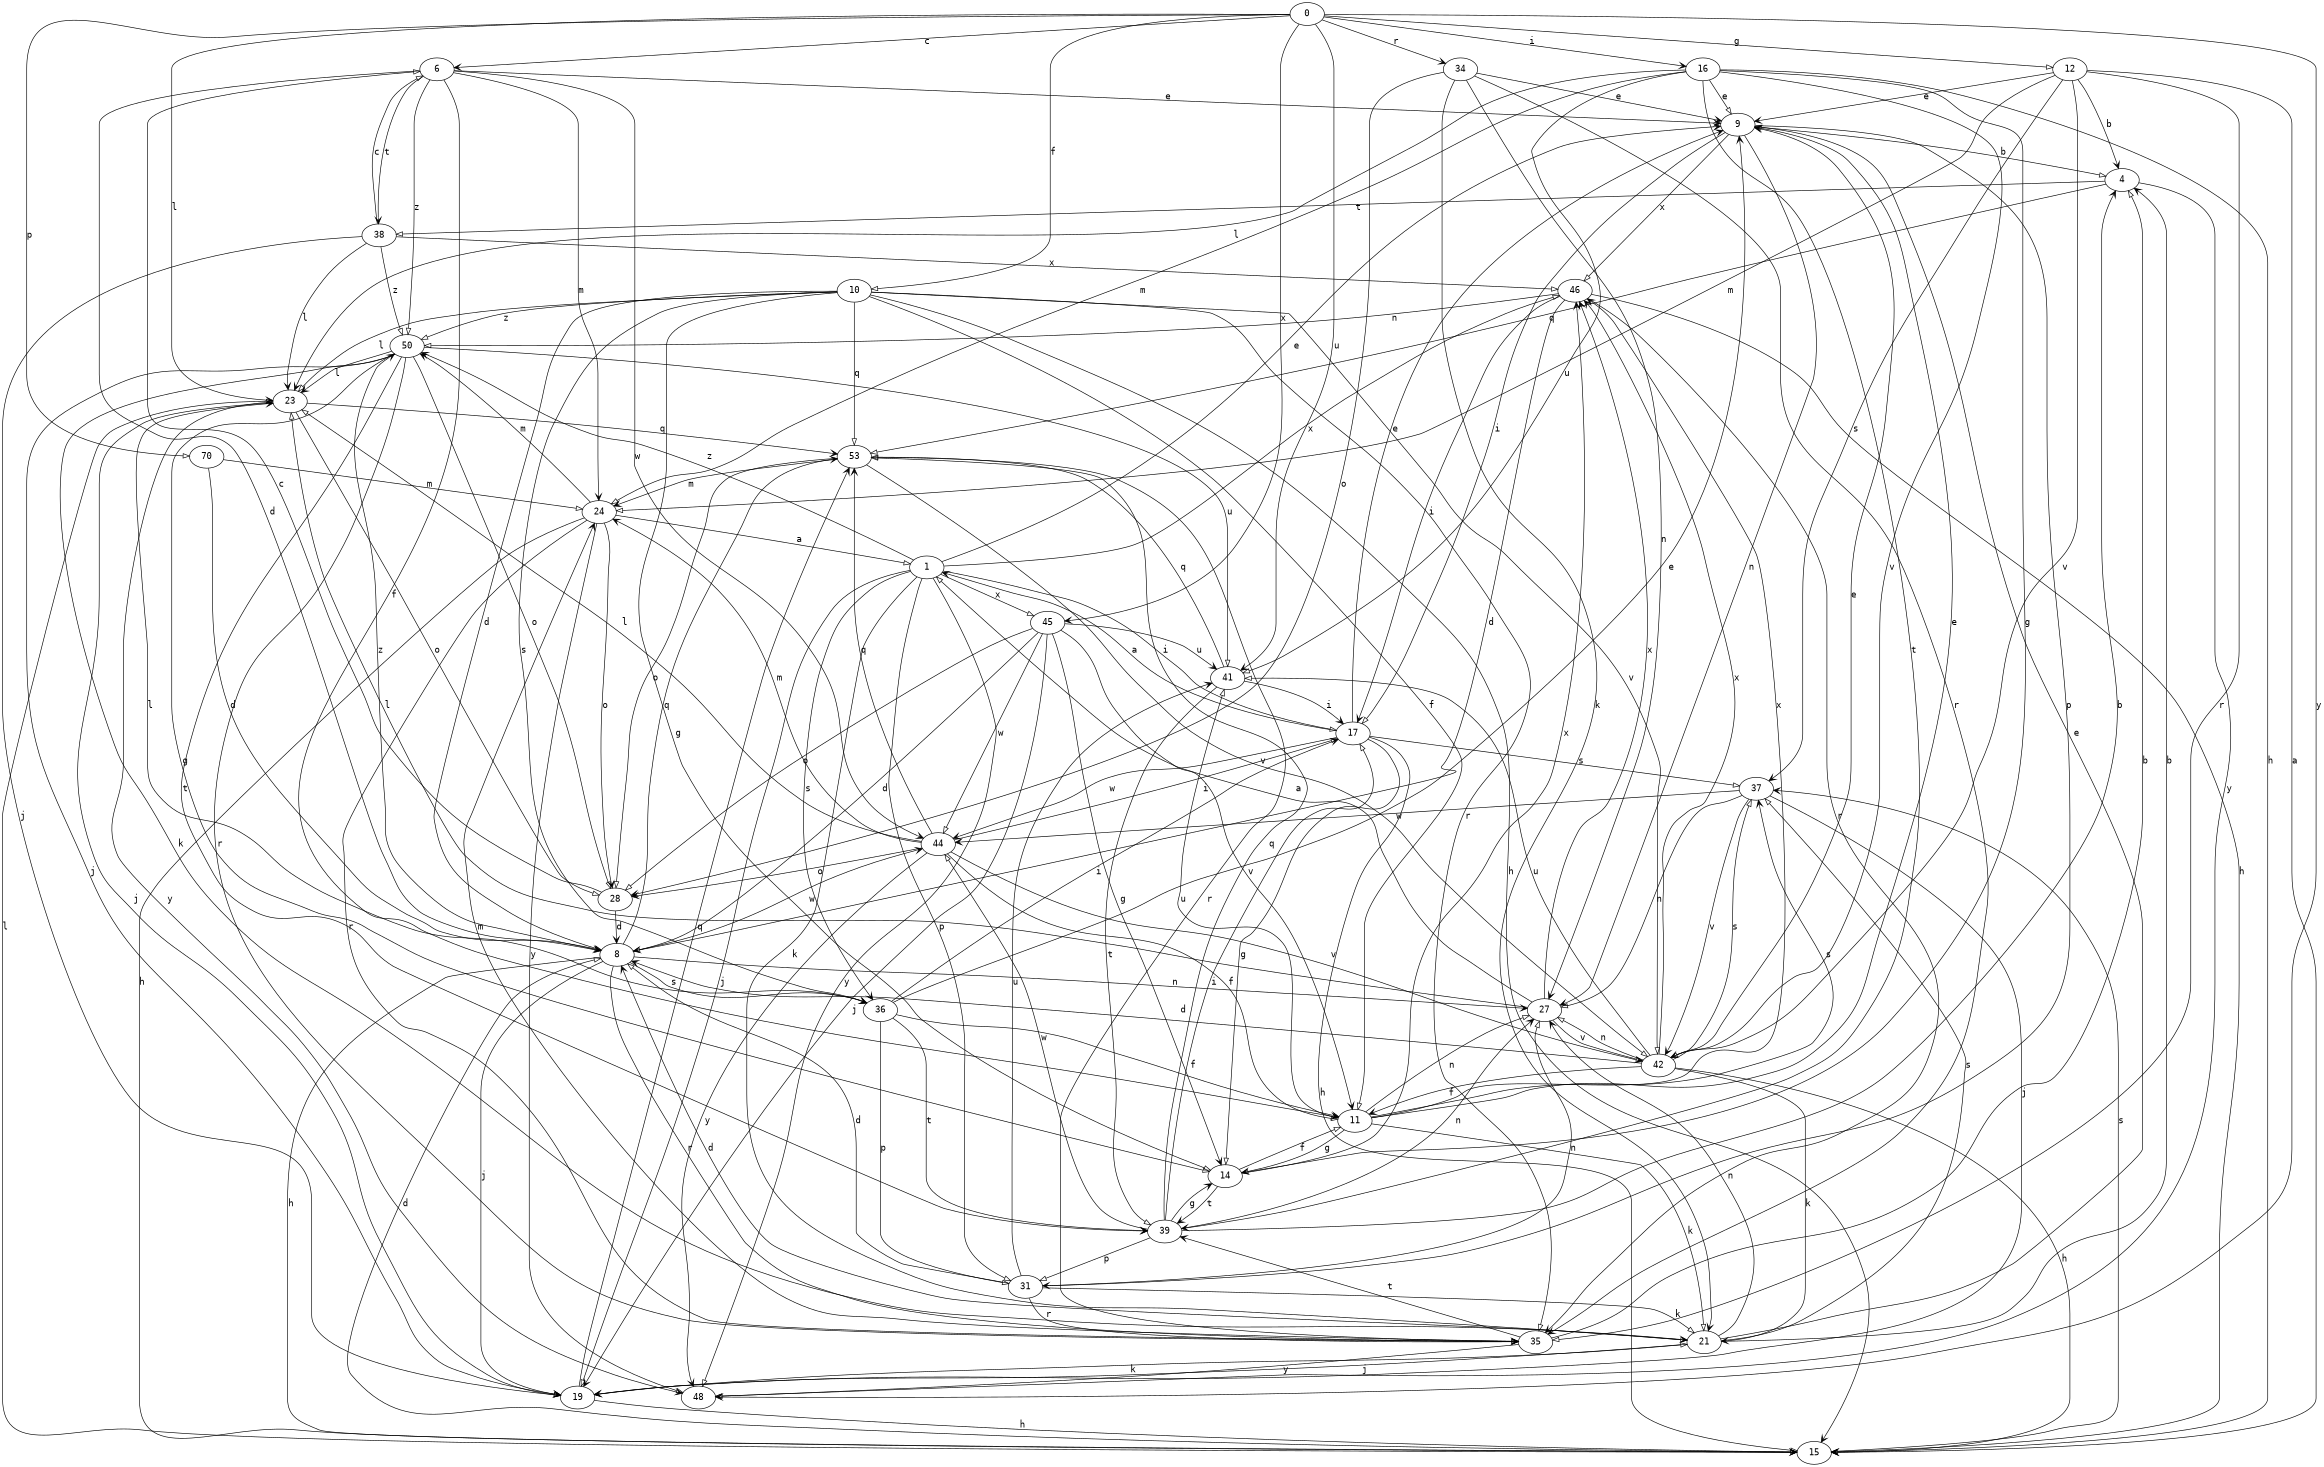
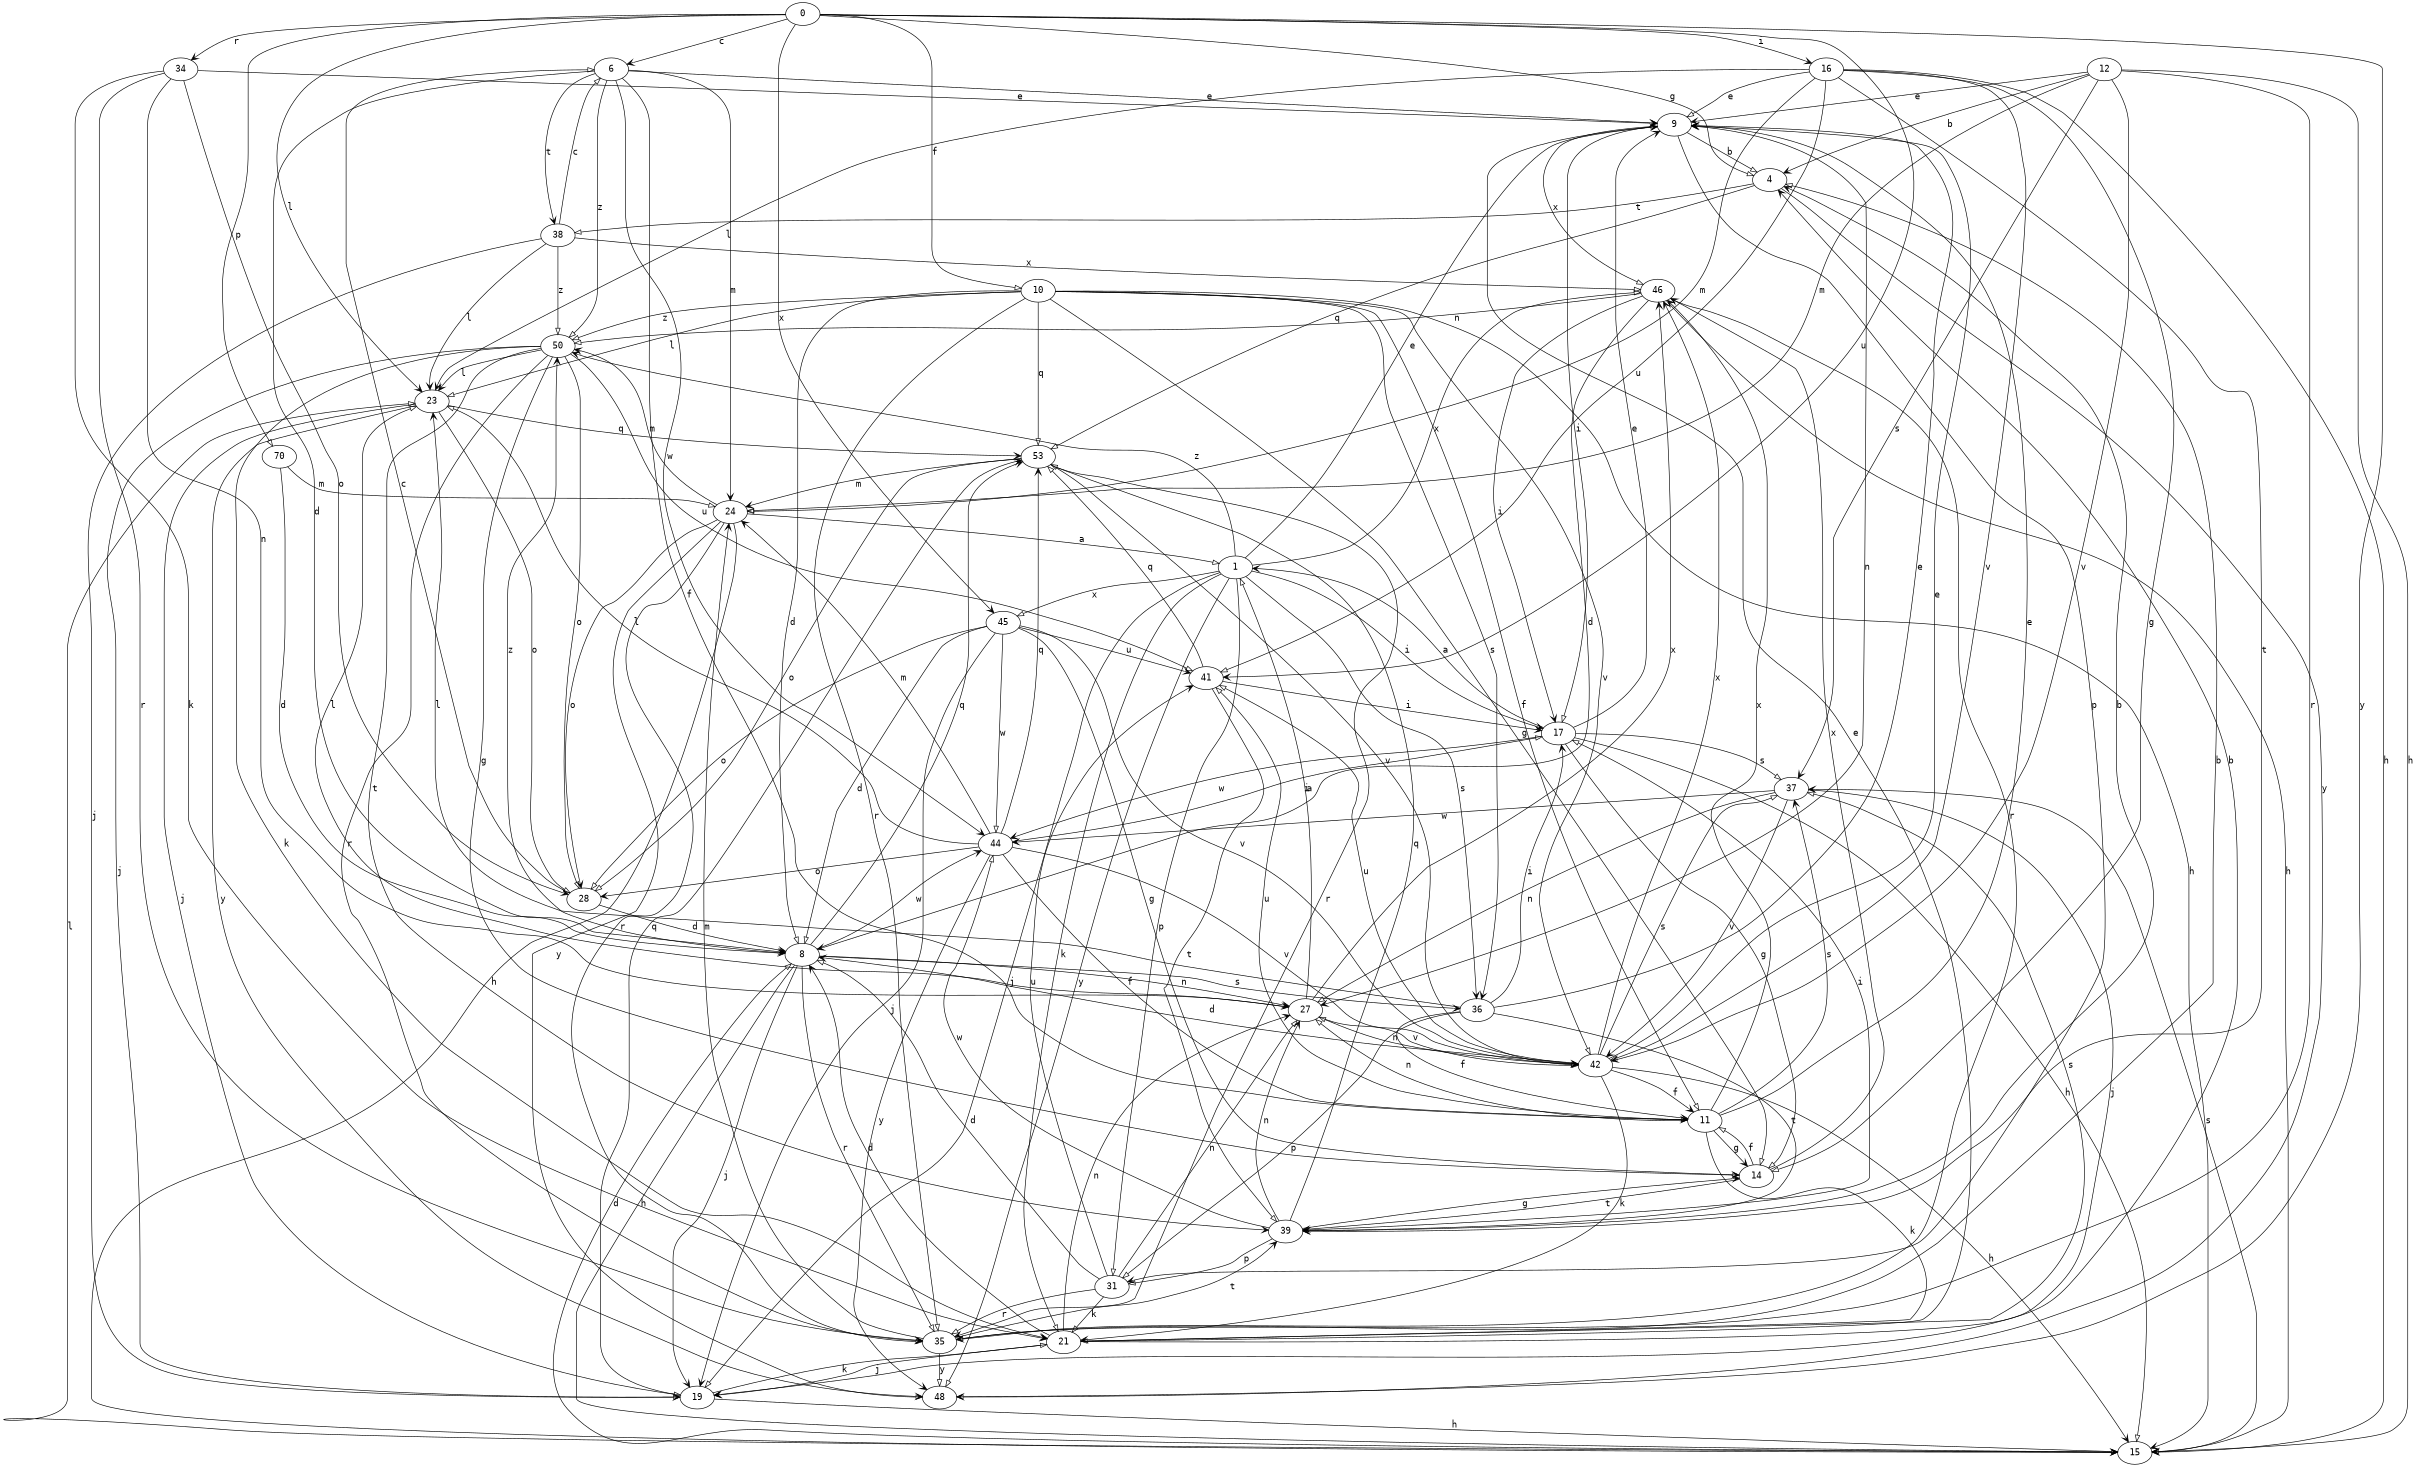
edge "0" -> "12": now "0" -> "4"
edge "1" -> "17": arrowhead onormal -> vee
edge "12" -> "15": label "a" -> "h"
edge "45" -> "11": now "45" -> "42"
